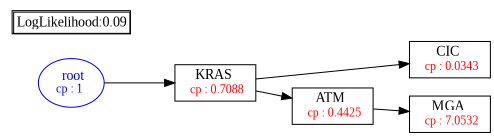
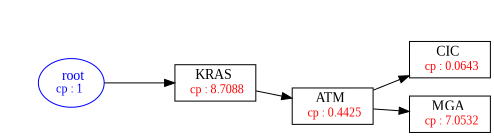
node "LogLikelihood:0.09": removed
node "CIC": text "cp : 0.0343" -> "cp : 0.0643"
edge "KRAS" -> "CIC": now "ATM" -> "CIC"
node "KRAS": text "cp : 0.7088" -> "cp : 8.7088"
